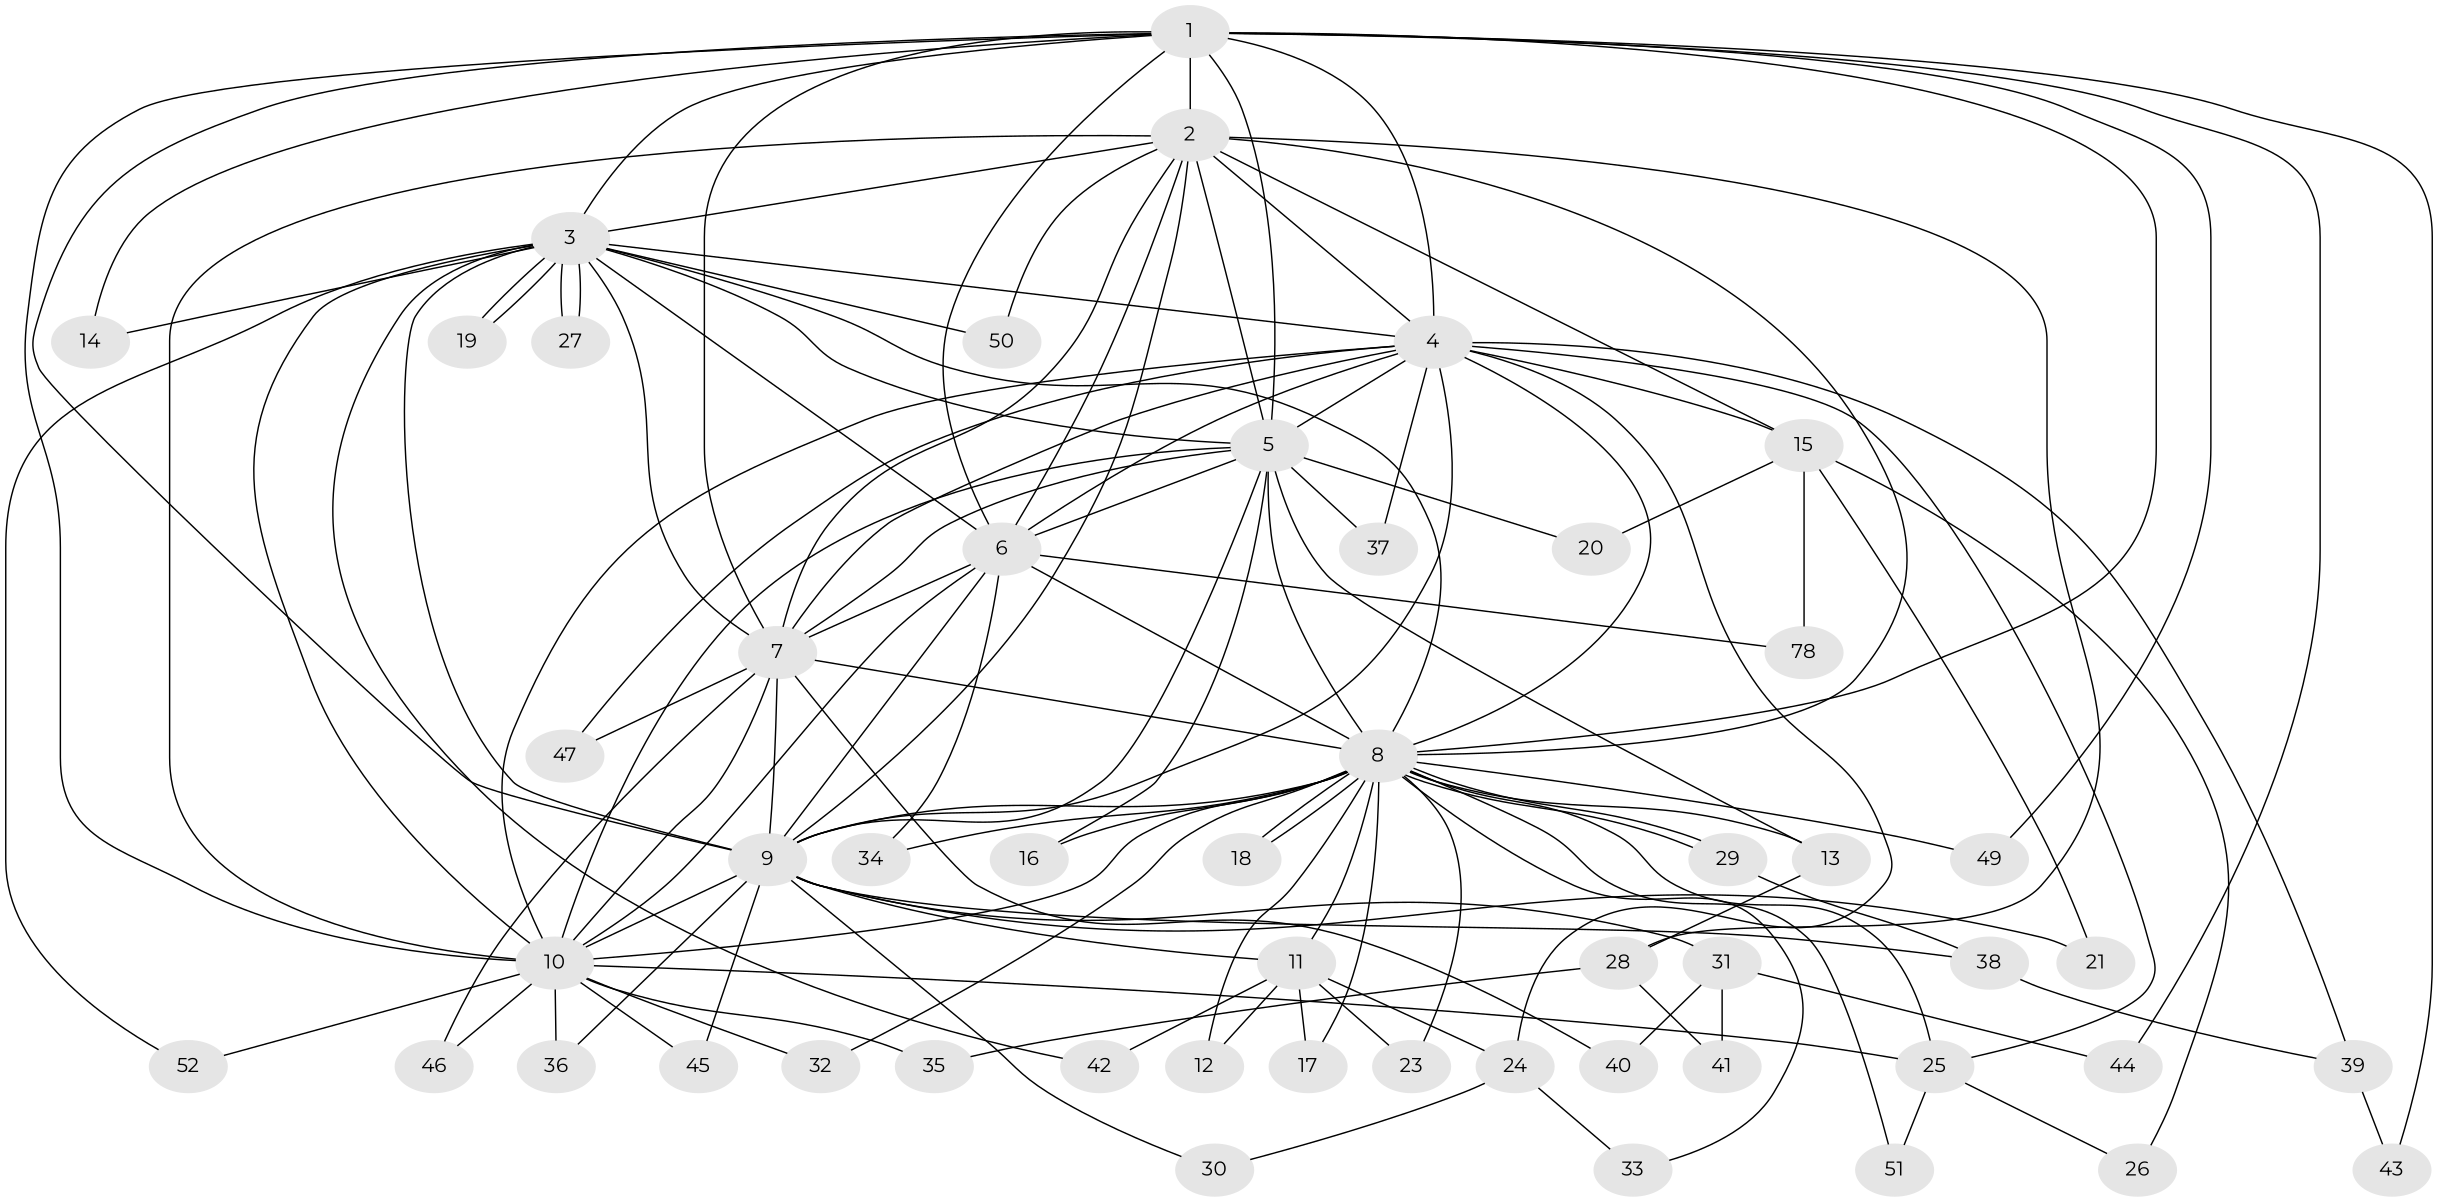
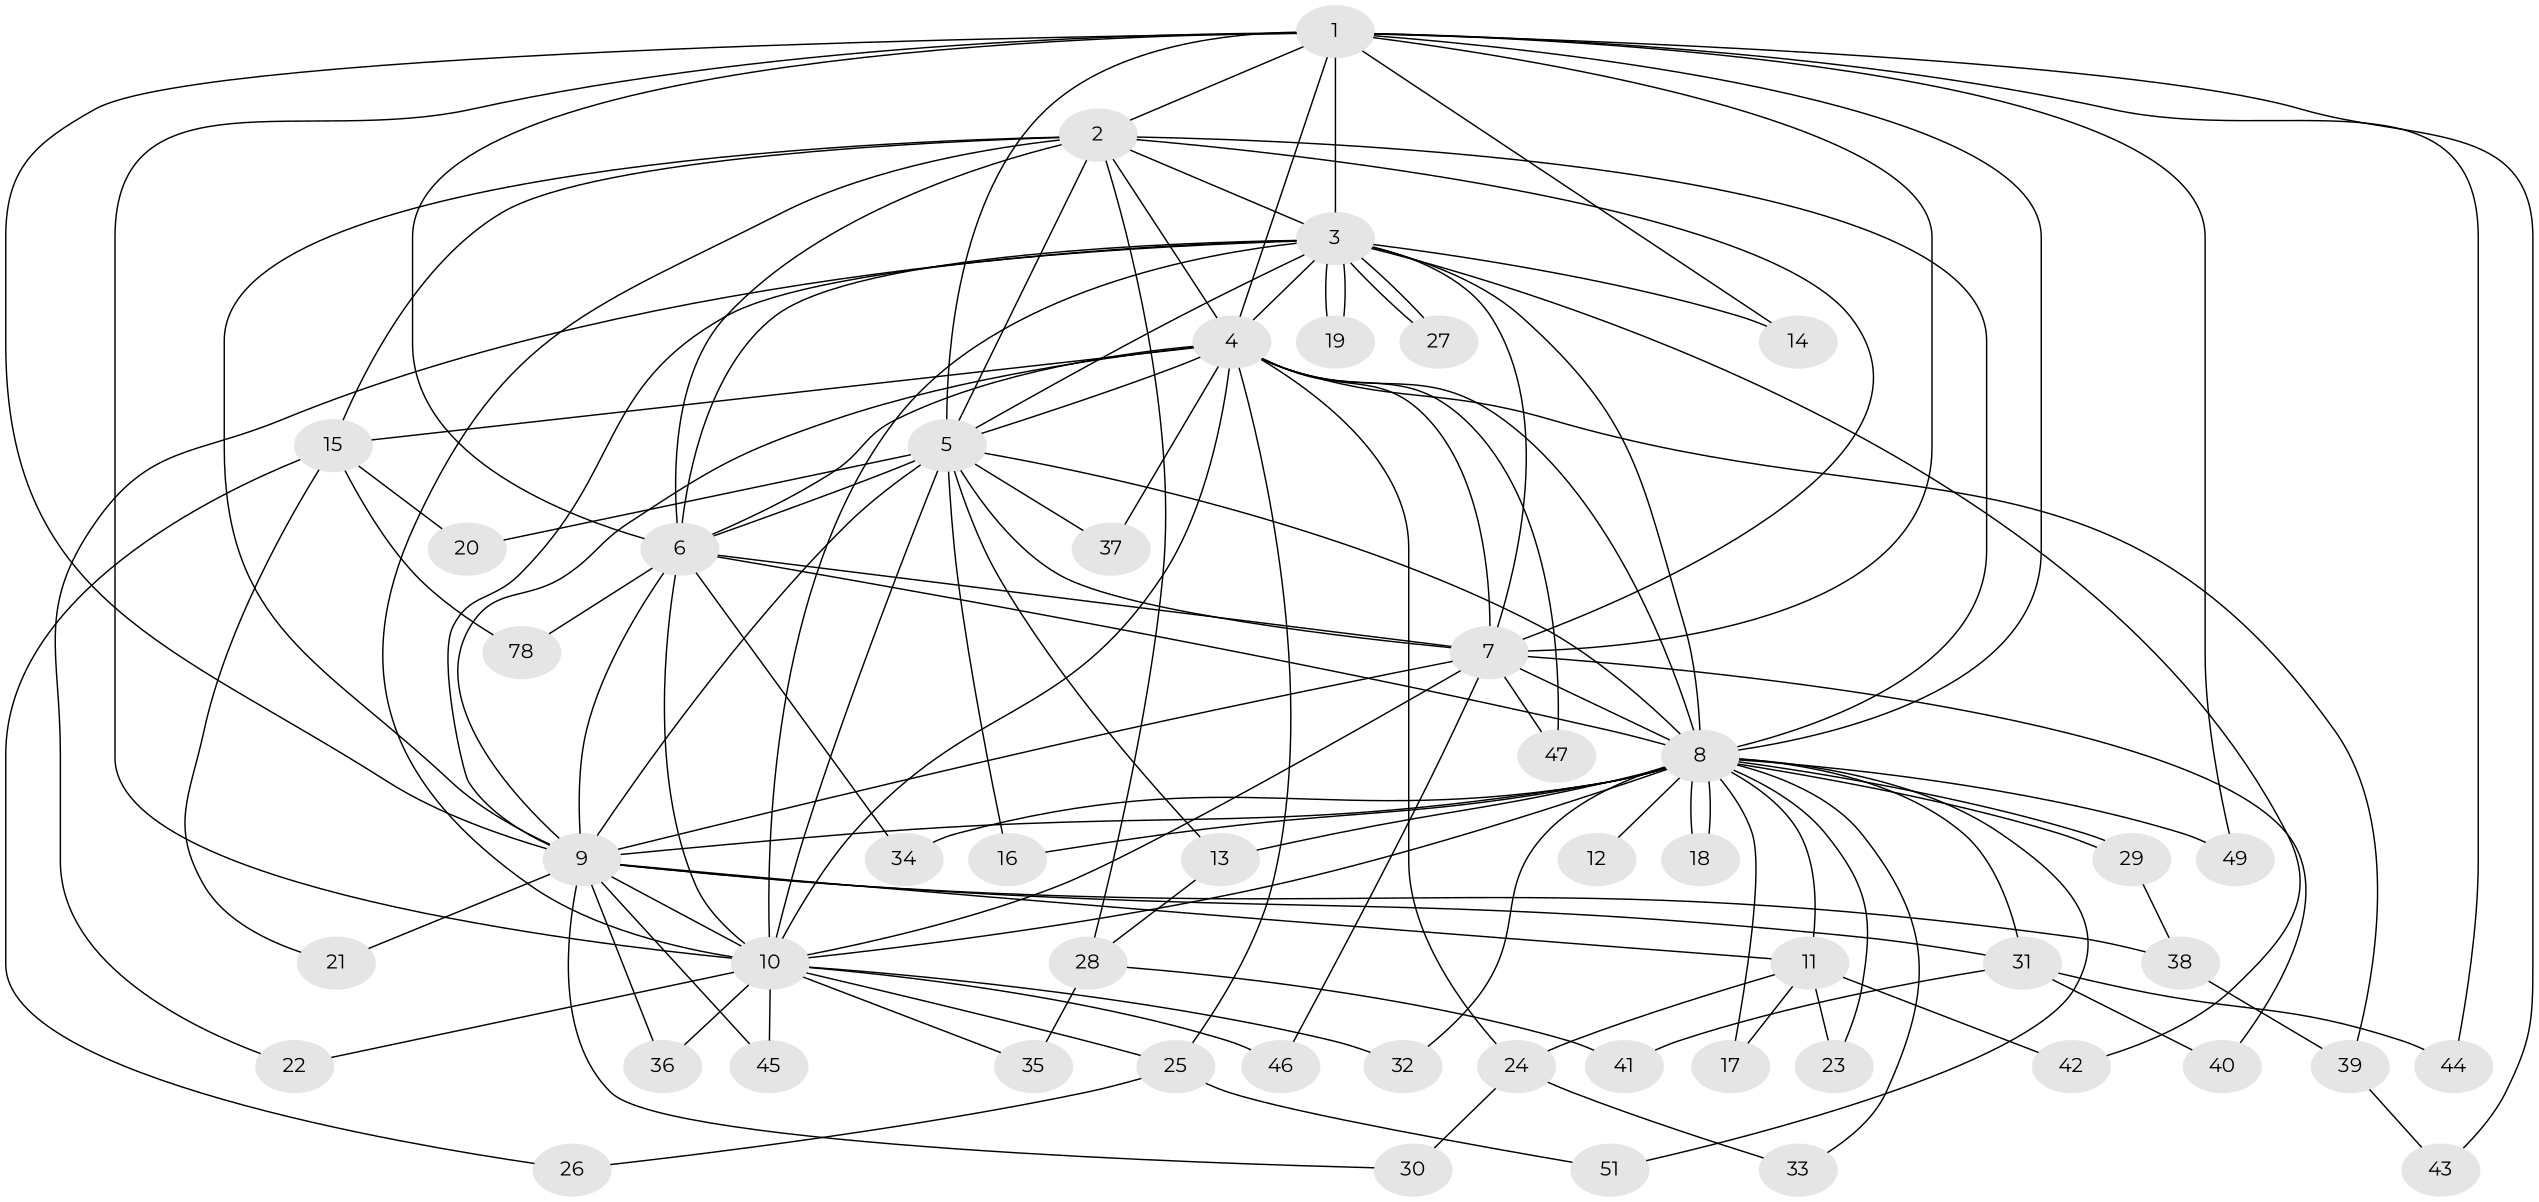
node "50": removed
edge "8" -- "25": now "8" -- "31"
edge "11" -- "12": removed
node "52": label "52" -> "22"
